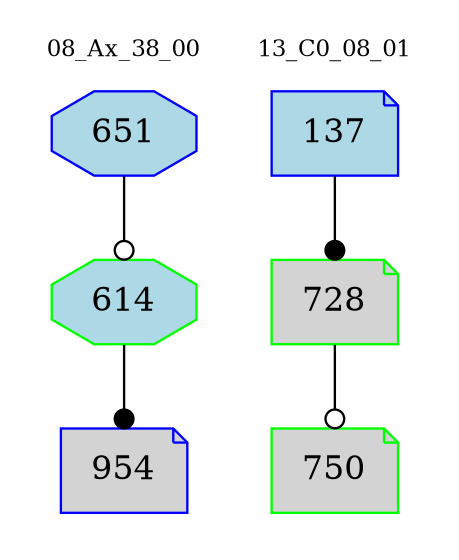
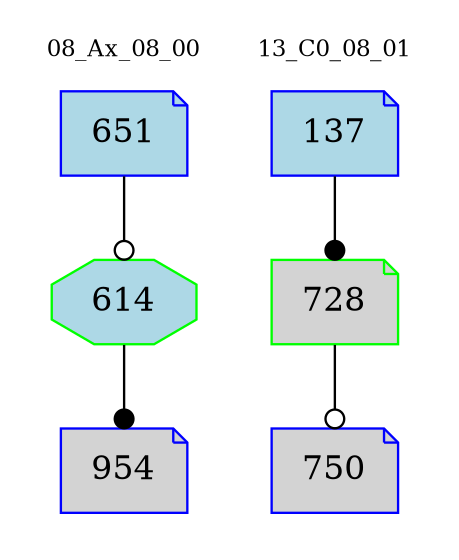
cluster "08_Ax_38_00": label "08_Ax_38_00" -> "08_Ax_08_00"
node "651": shape octagon -> note
node "750": color green -> blue
